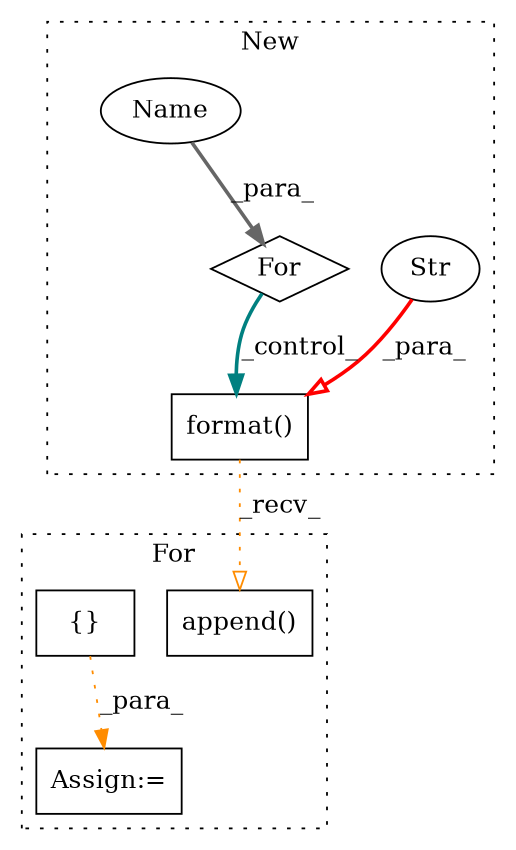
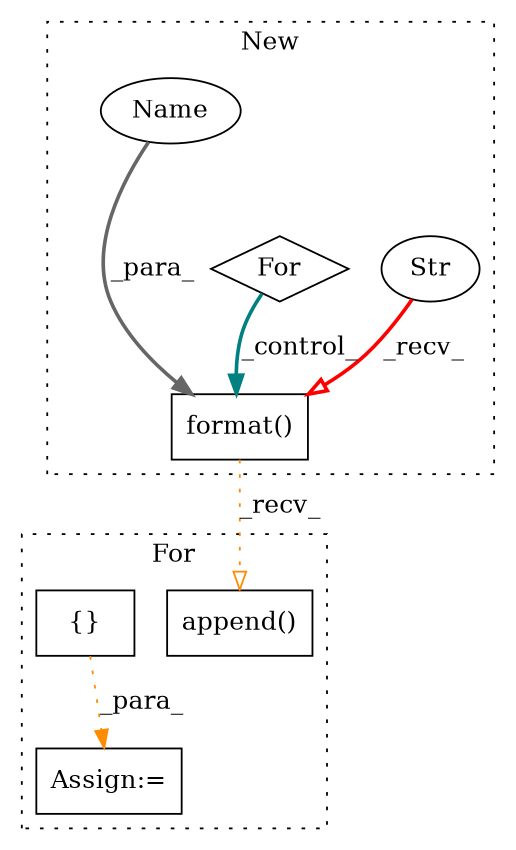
edge "Name" -> "For": now "Name" -> "format()"
edge "Str" -> "format()": label "_para_" -> "_recv_"
